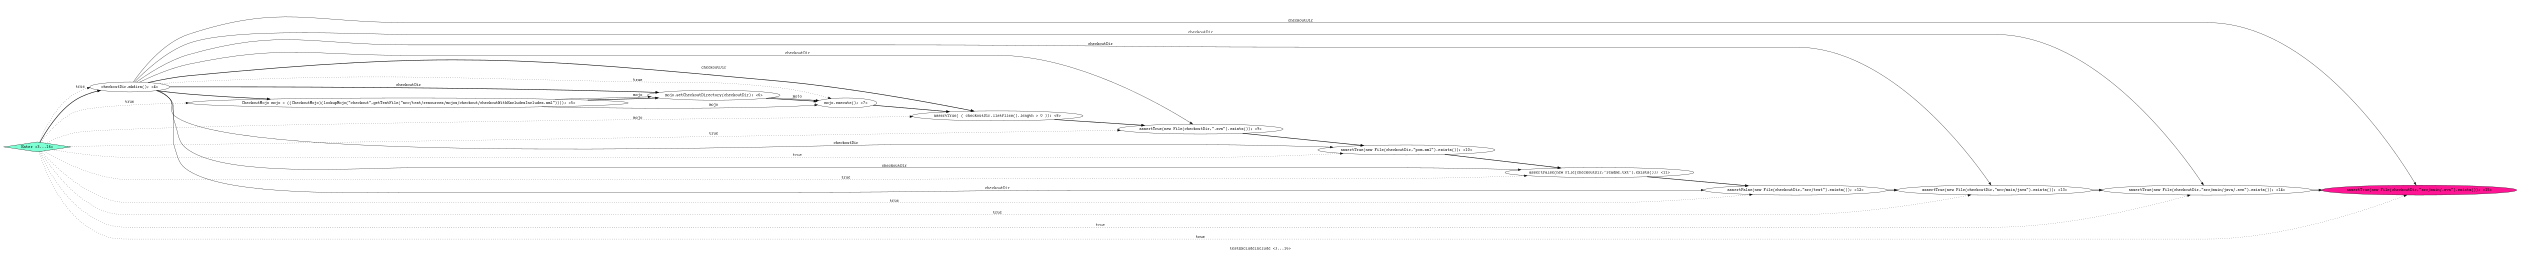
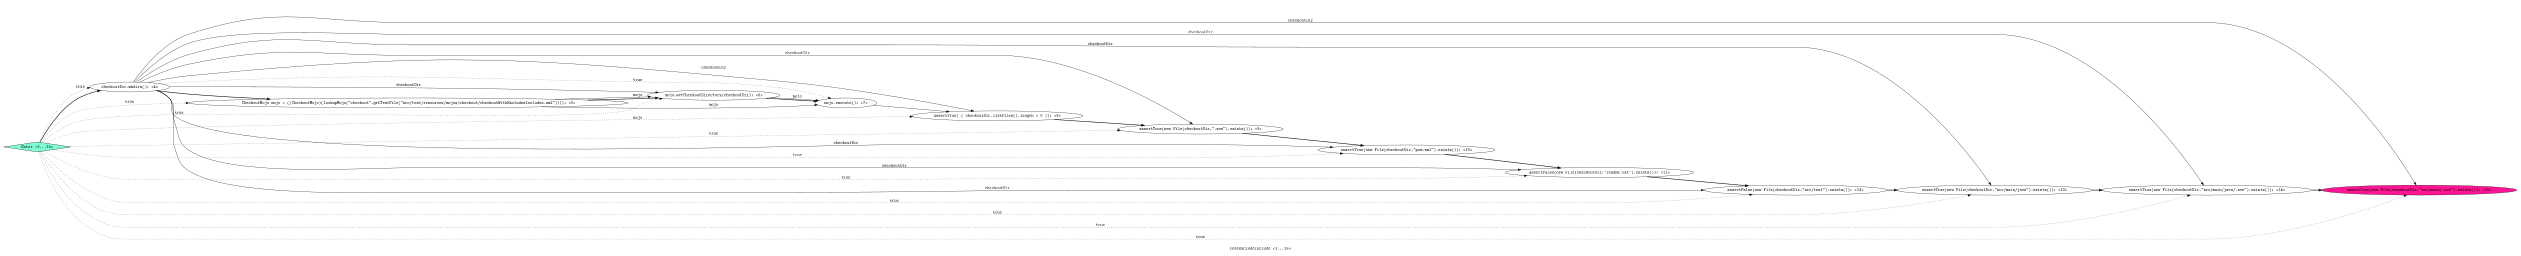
edge "checkoutDir.mkdirs(); <4>" -> "assertTrue( ( checkoutDir.listFiles().length > 0 )); <8>": style bold -> solid
edge "checkoutDir.mkdirs(); <4>" -> "mojo.setCheckoutDirectory(checkoutDir); <6>": style bold -> solid
edge "mojo.execute(); <7>" -> "assertTrue( ( checkoutDir.listFiles().length > 0 )); <8>": style bold -> solid
edge "Enter <3...16>" -> "mojo.setCheckoutDirectory(checkoutDir); <6>": added, label "true"
